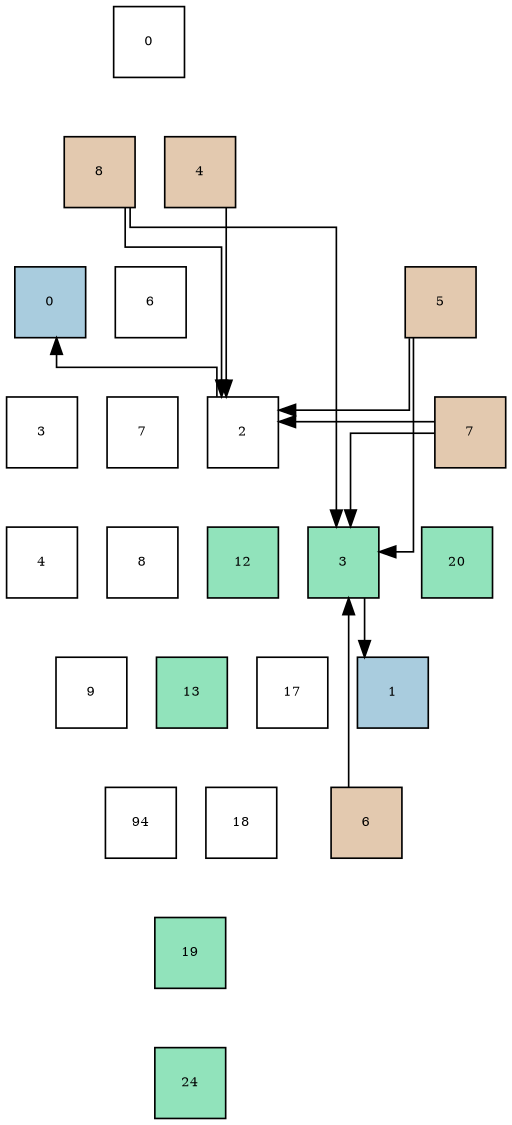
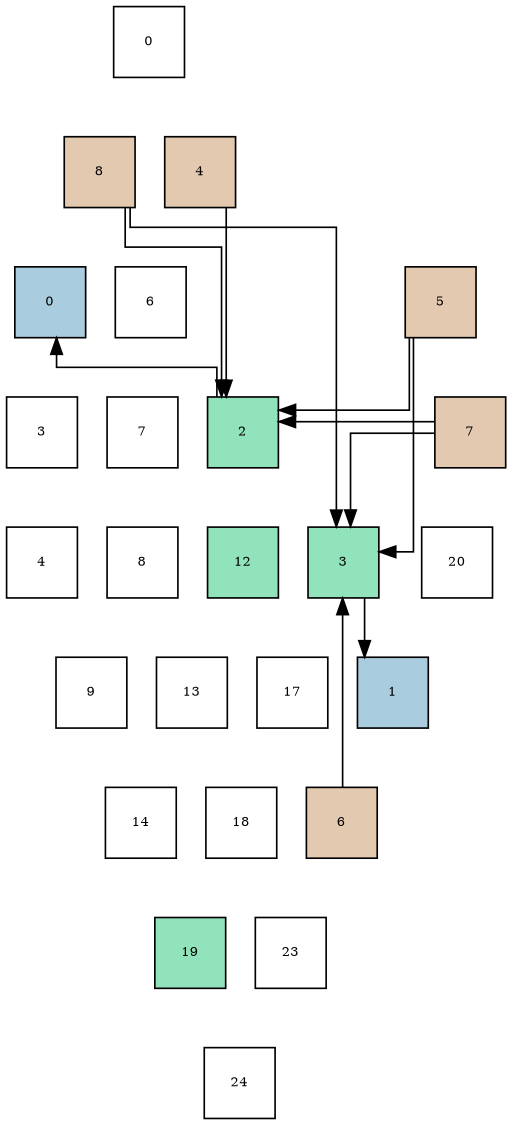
node "2": fillcolor #ffffff -> #91e3bb
node "20": fillcolor #91e3bb -> #ffffff
node "13": fillcolor #91e3bb -> #ffffff
node "94": label "94" -> "14"
node "23": added
node "24": fillcolor #91e3bb -> #ffffff
